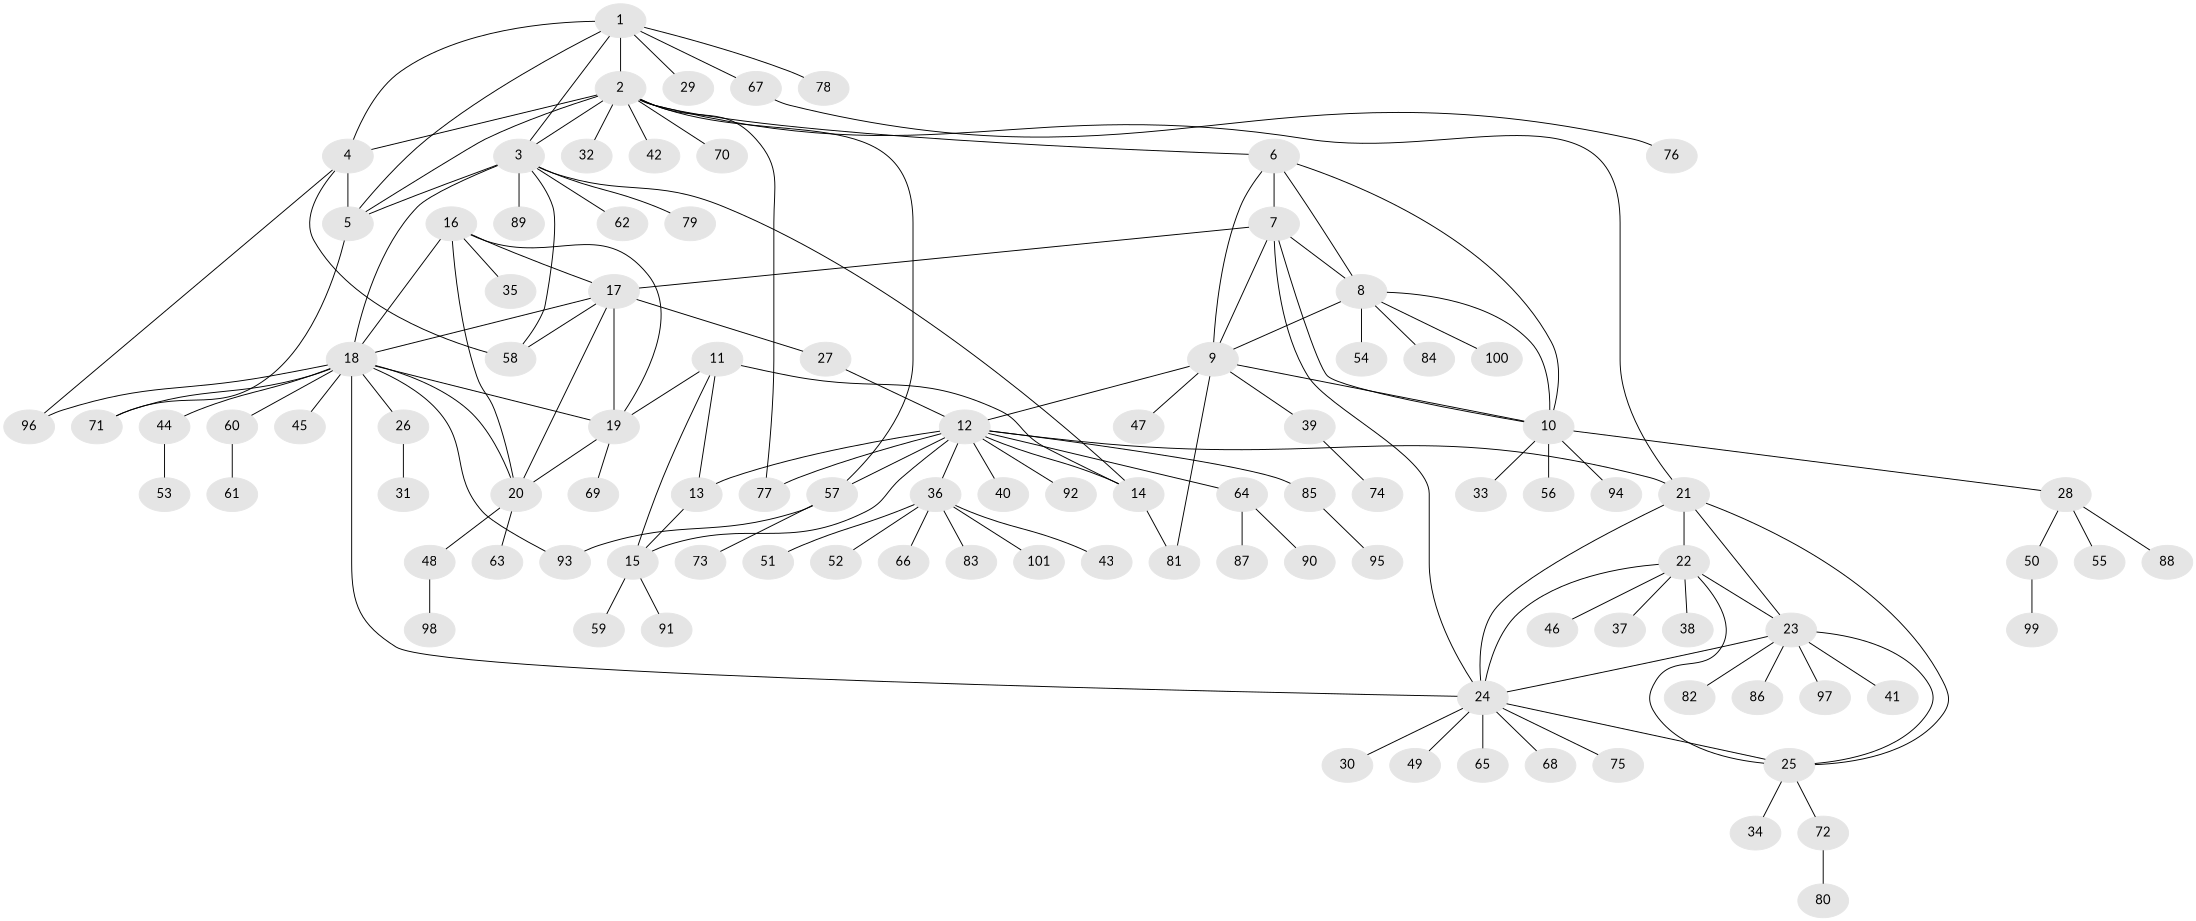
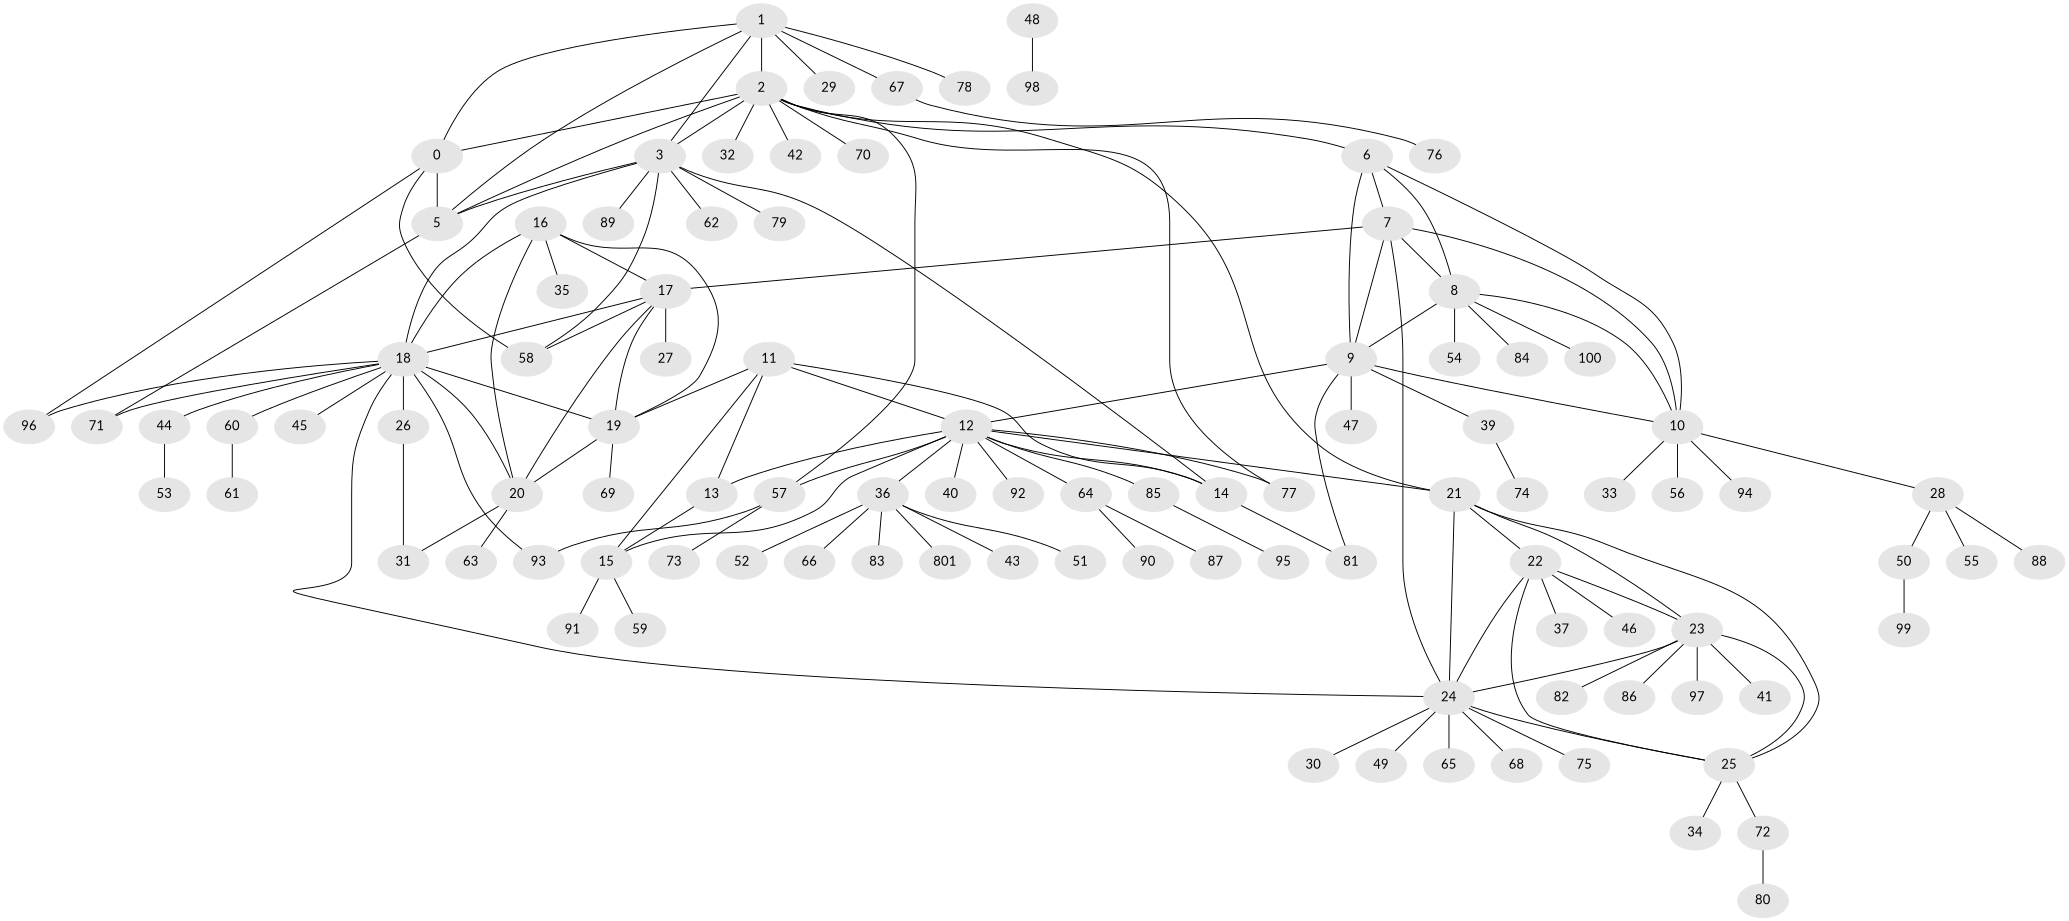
node "4": label "4" -> "0"
edge "27" -- "12": now "11" -- "12"
edge "20" -- "48": now "20" -- "31"
node "101": label "101" -> "801"
node "38": removed
